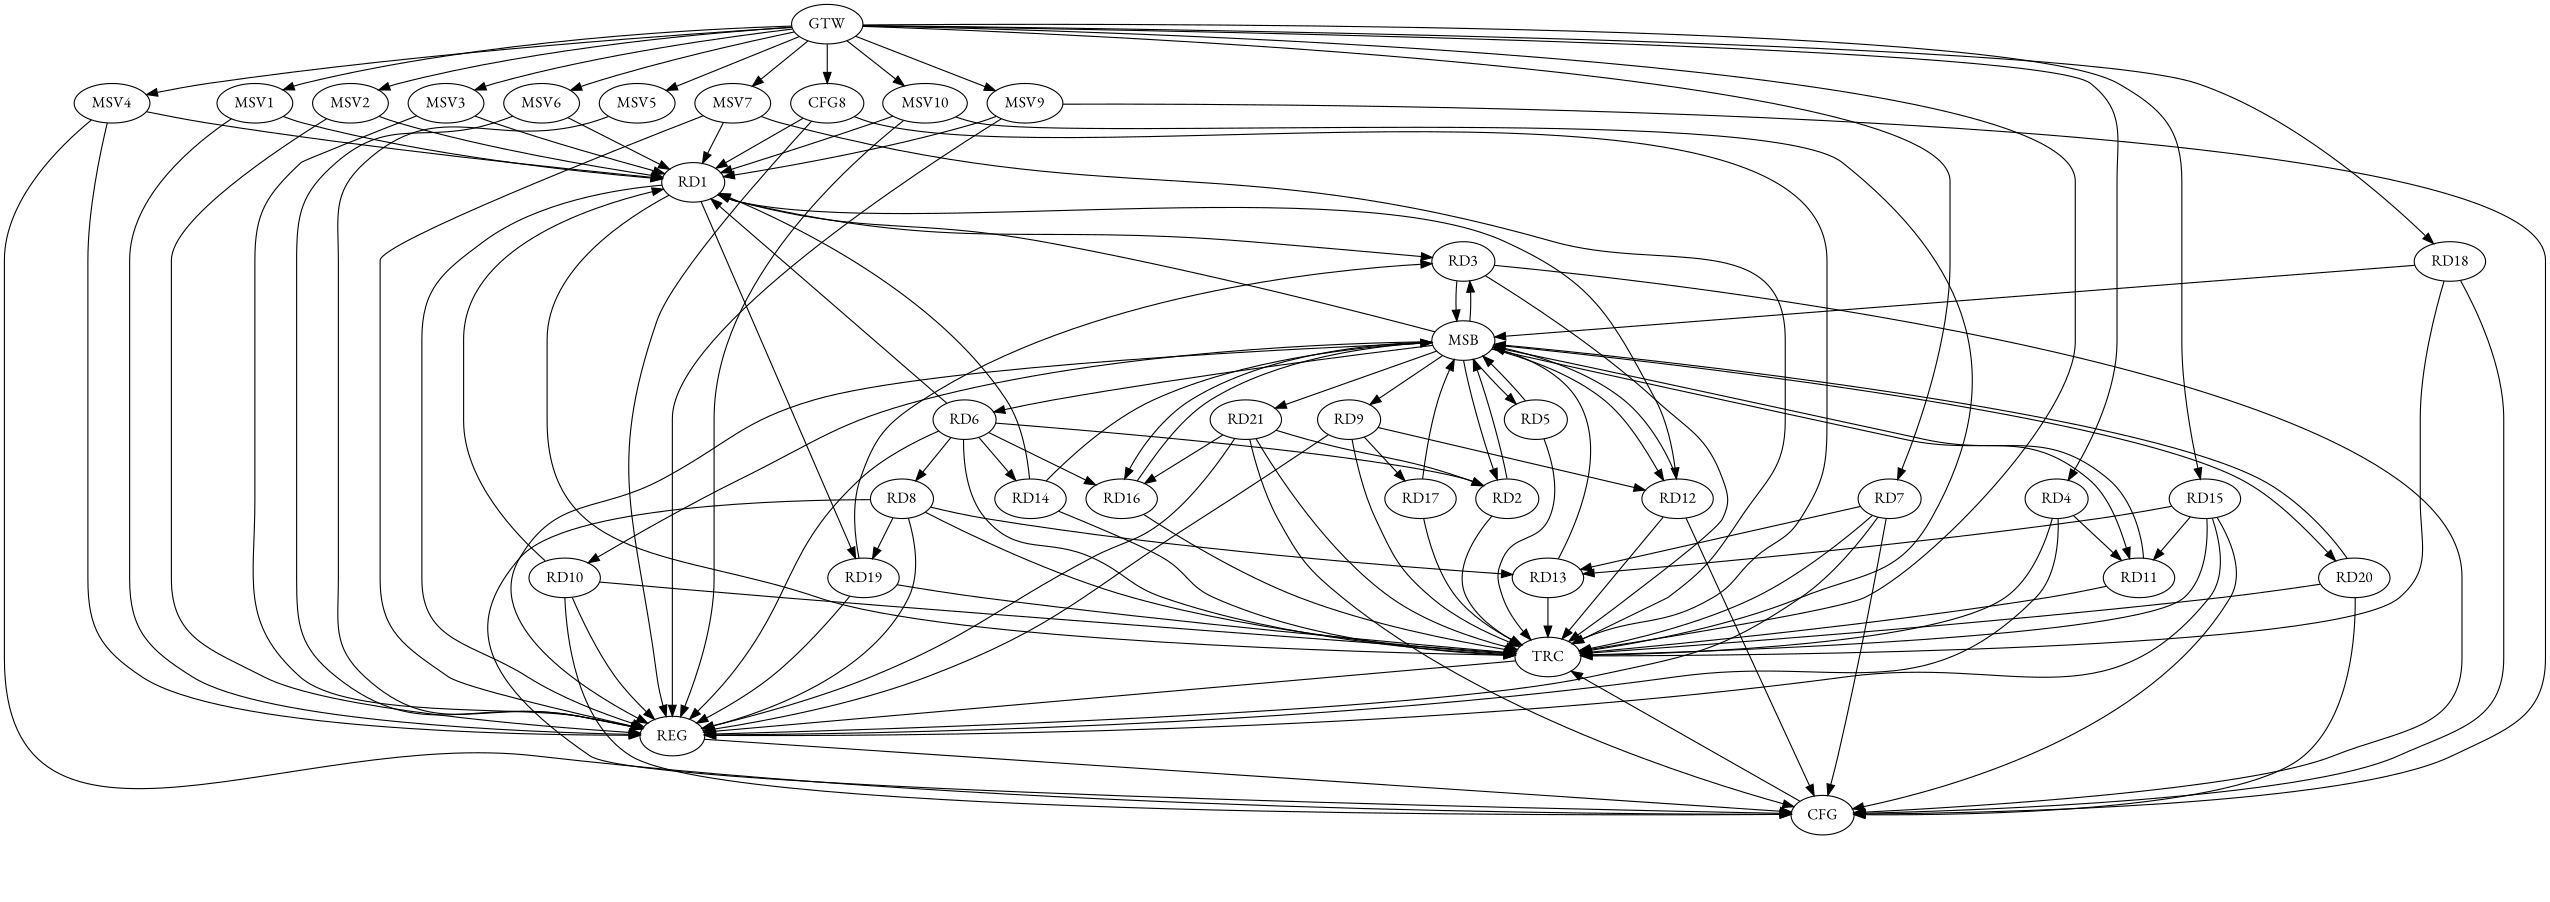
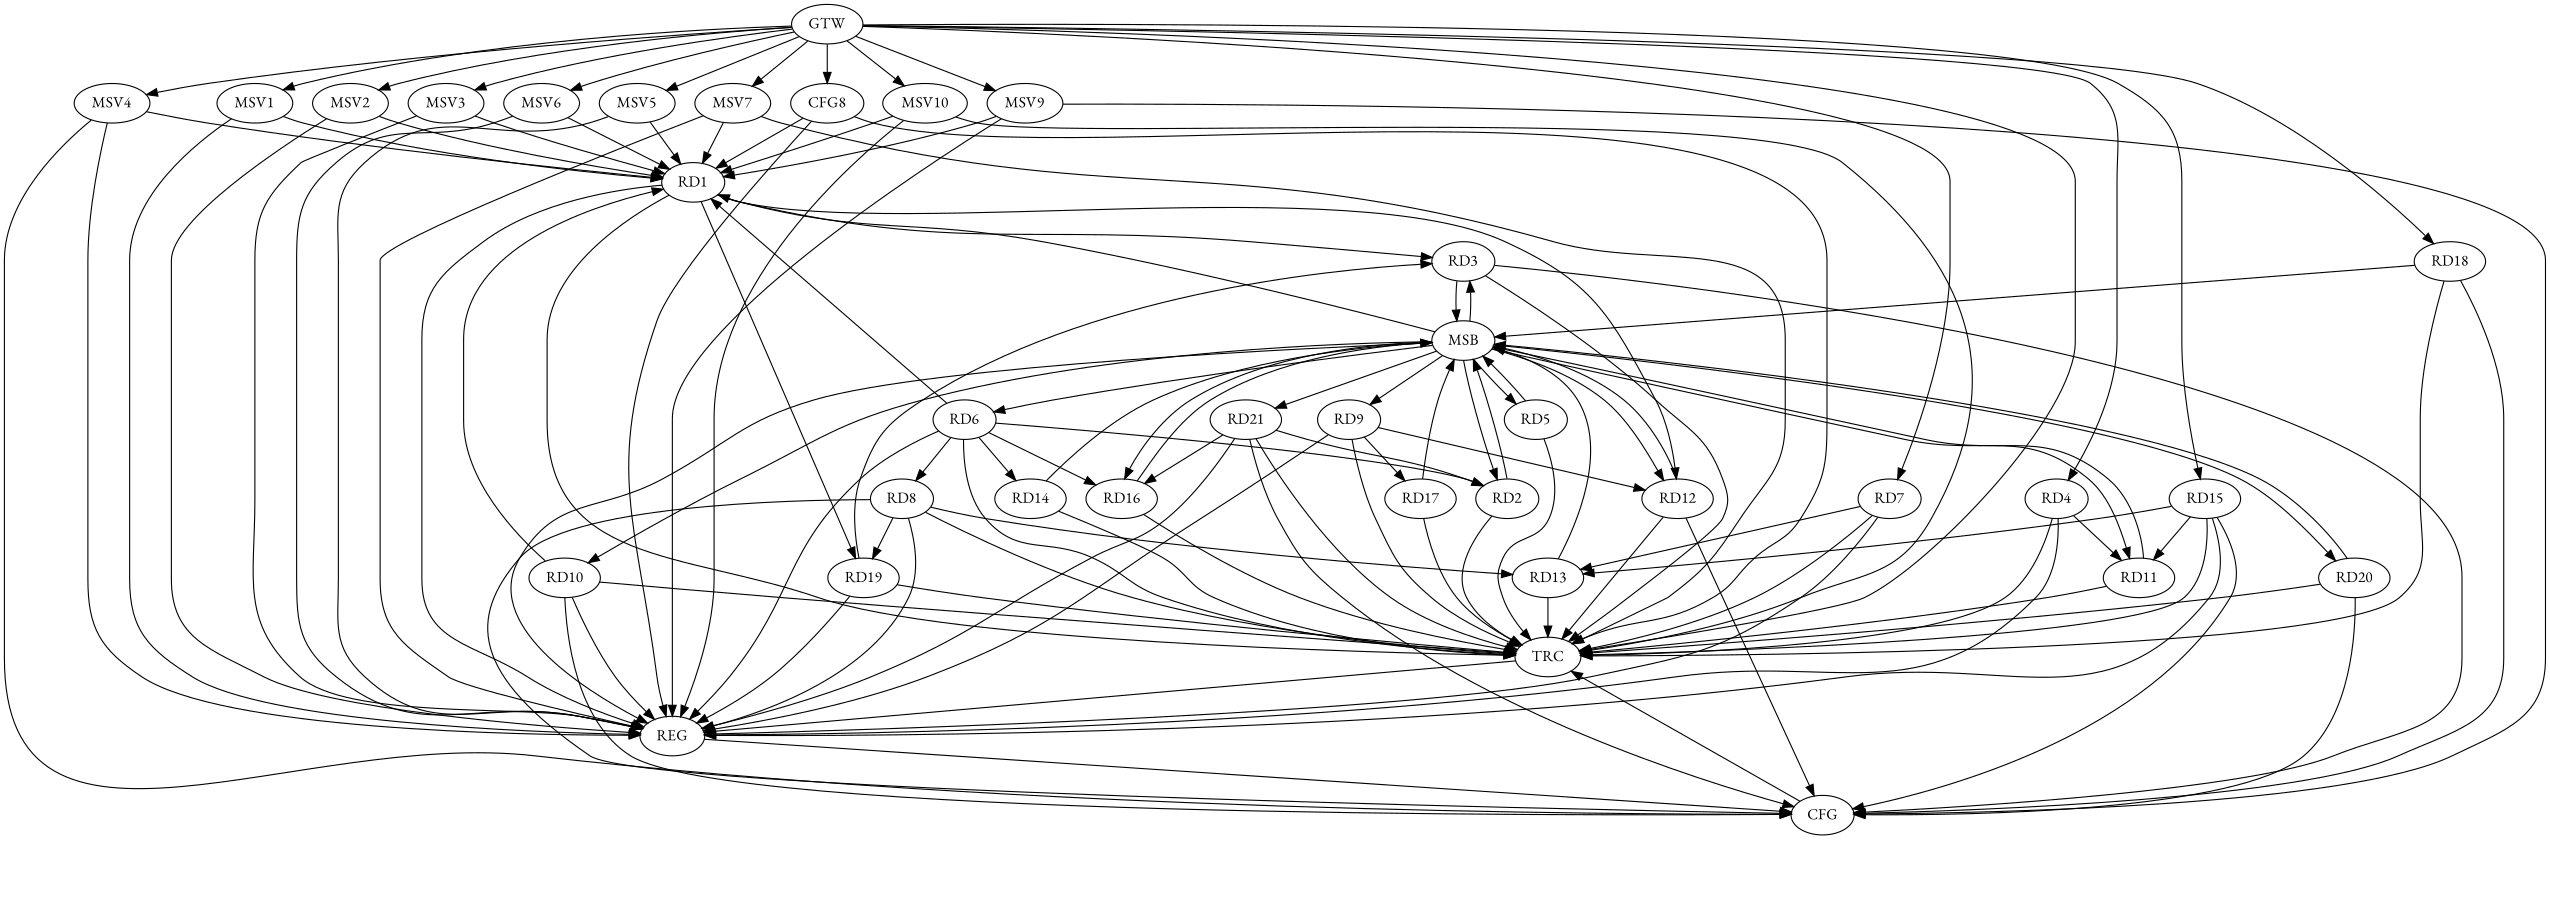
edge "RD14" -> "RD1": now "MSV5" -> "RD1"
edge "RD7" -> "CFG": removed
